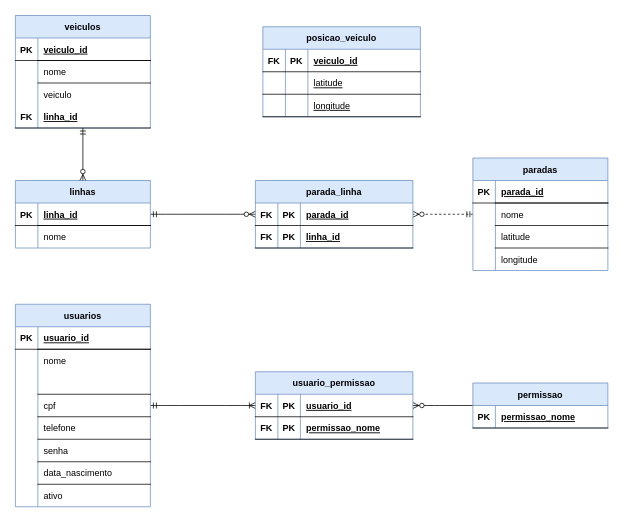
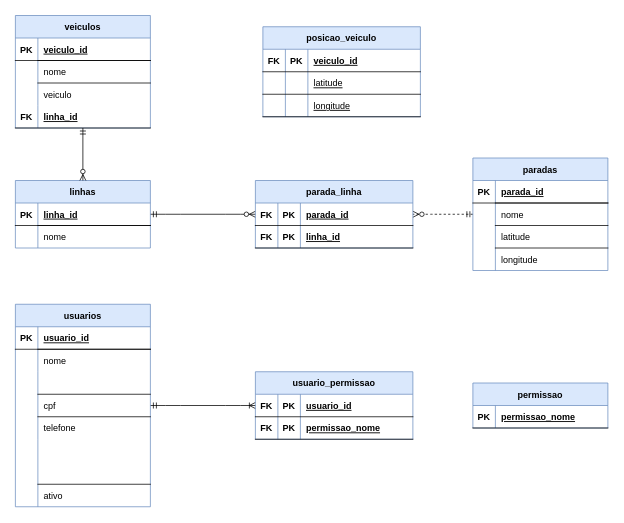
edge "permissao" -> "usuario_permissao": removed
node "senha": removed
node "data_nascimento": removed
